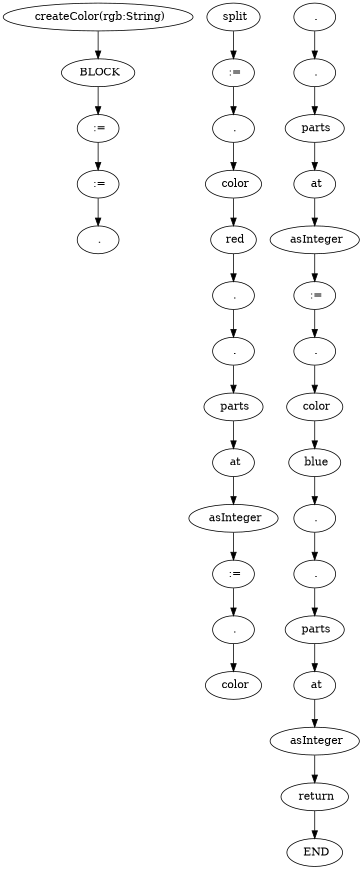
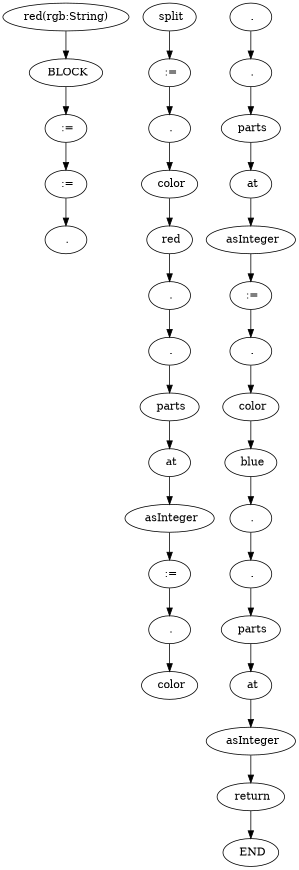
node "createColor(rgb:String)": label "createColor(rgb:String)" -> "red(rgb:String)"
